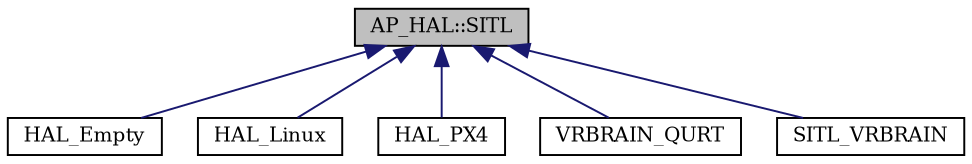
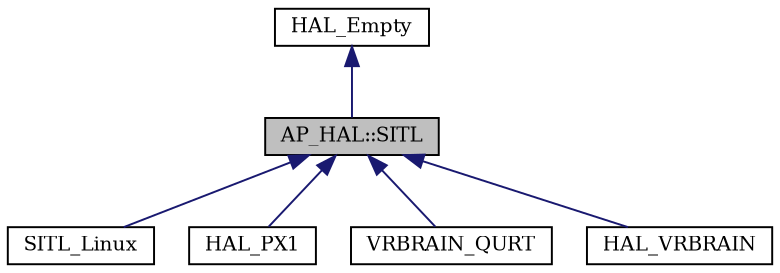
edge "HAL_Empty" -> "AP_HAL::SITL": reversed
node "HAL_Linux": label "HAL_Linux" -> "SITL_Linux"
node "HAL_PX4": label "HAL_PX4" -> "HAL_PX1"
node "SITL_VRBRAIN": label "SITL_VRBRAIN" -> "HAL_VRBRAIN"
